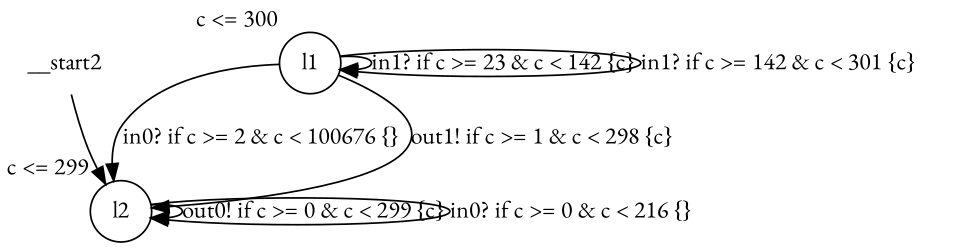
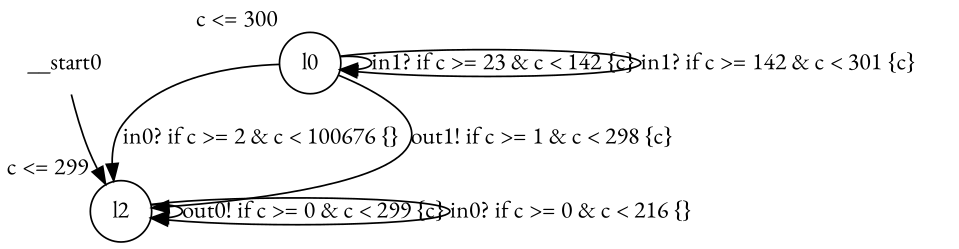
node "__start2": label "__start2" -> "__start0"
node "l1 c <= 300": label "l1 c <= 300" -> "l0 c <= 300"
